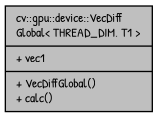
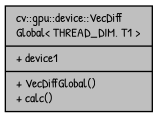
node "cv::gpu::device::VecDiff": text "+ vec1" -> "+ device1"
